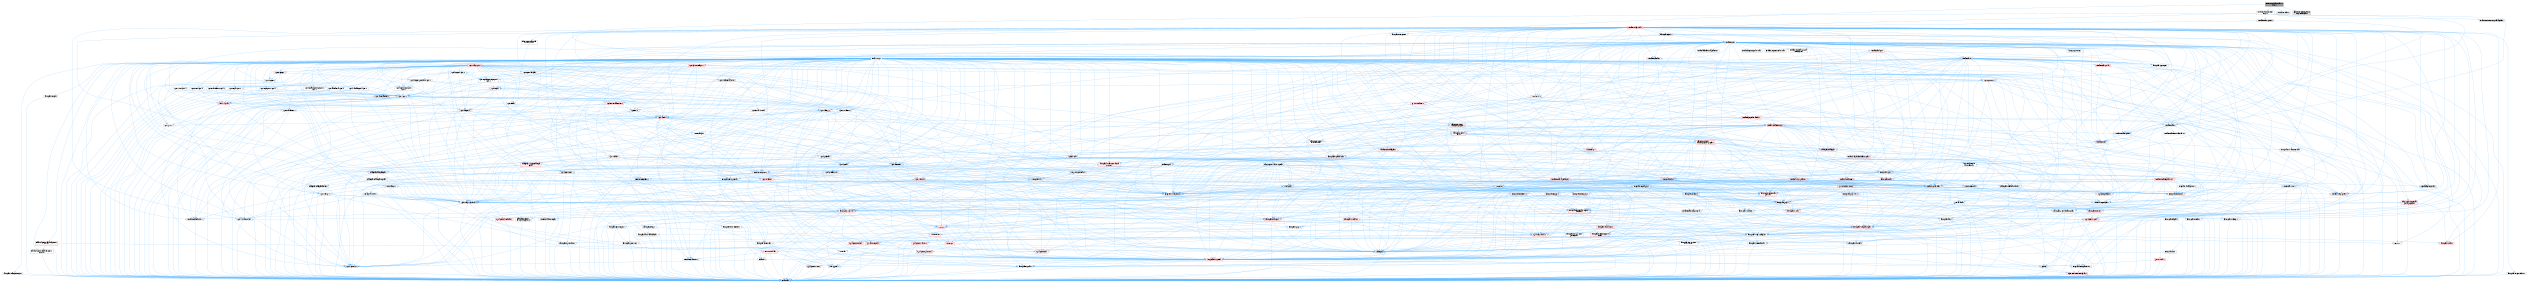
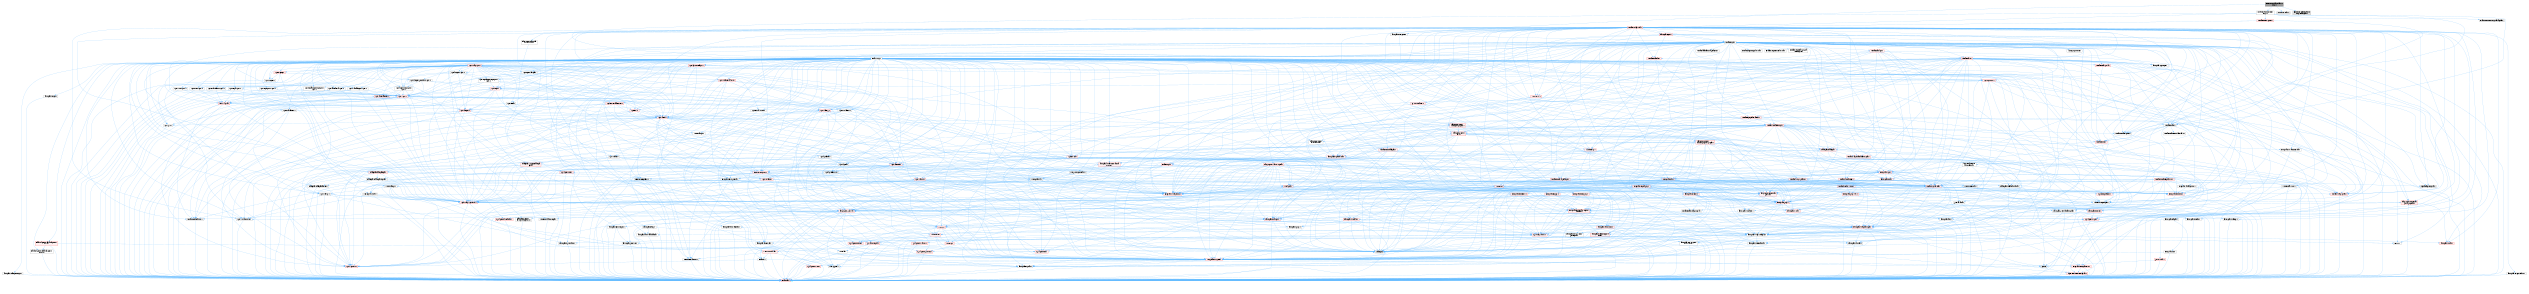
node "Async/PropertyVisitor.h": label "Async/PropertyVisitor.h" -> "UObject/PropertyVisitor.h"
